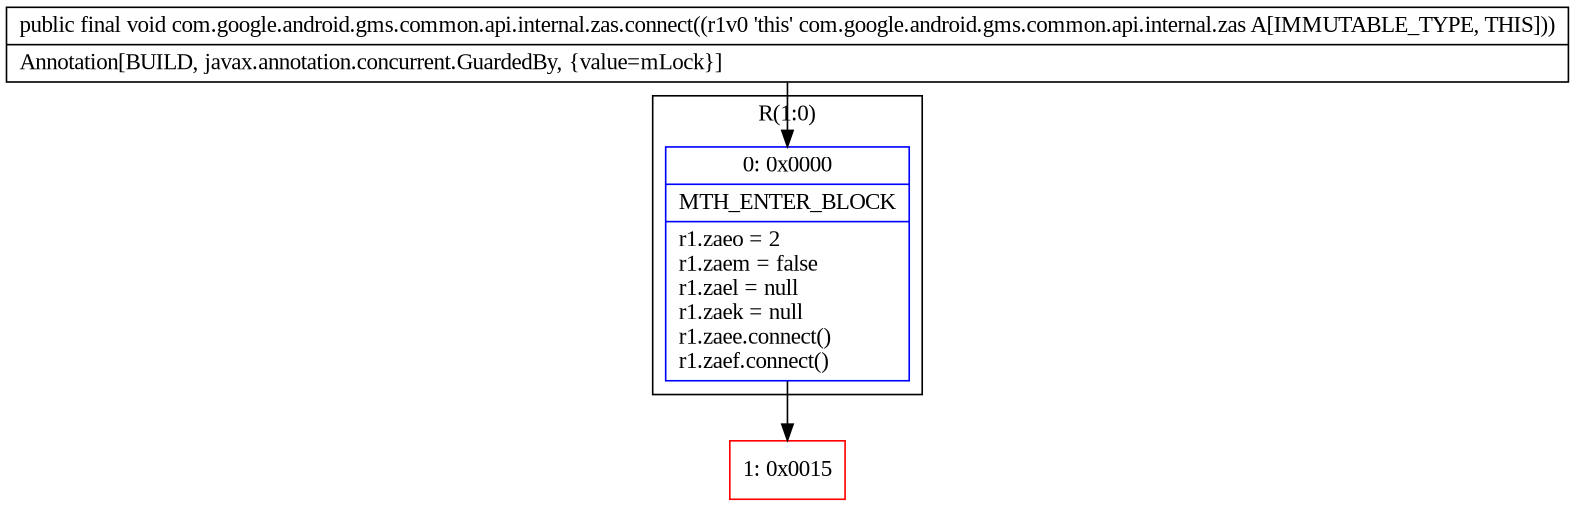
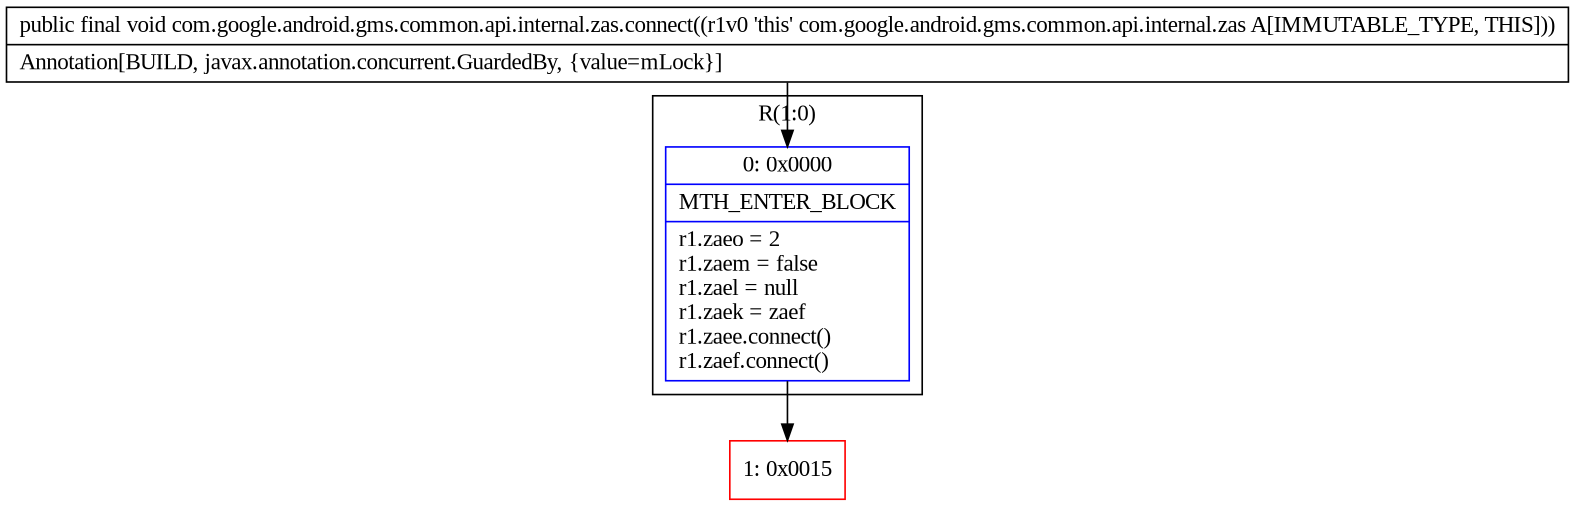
node "0: 0x0000": text "r1.zaek = null" -> "r1.zaek = zaef"
